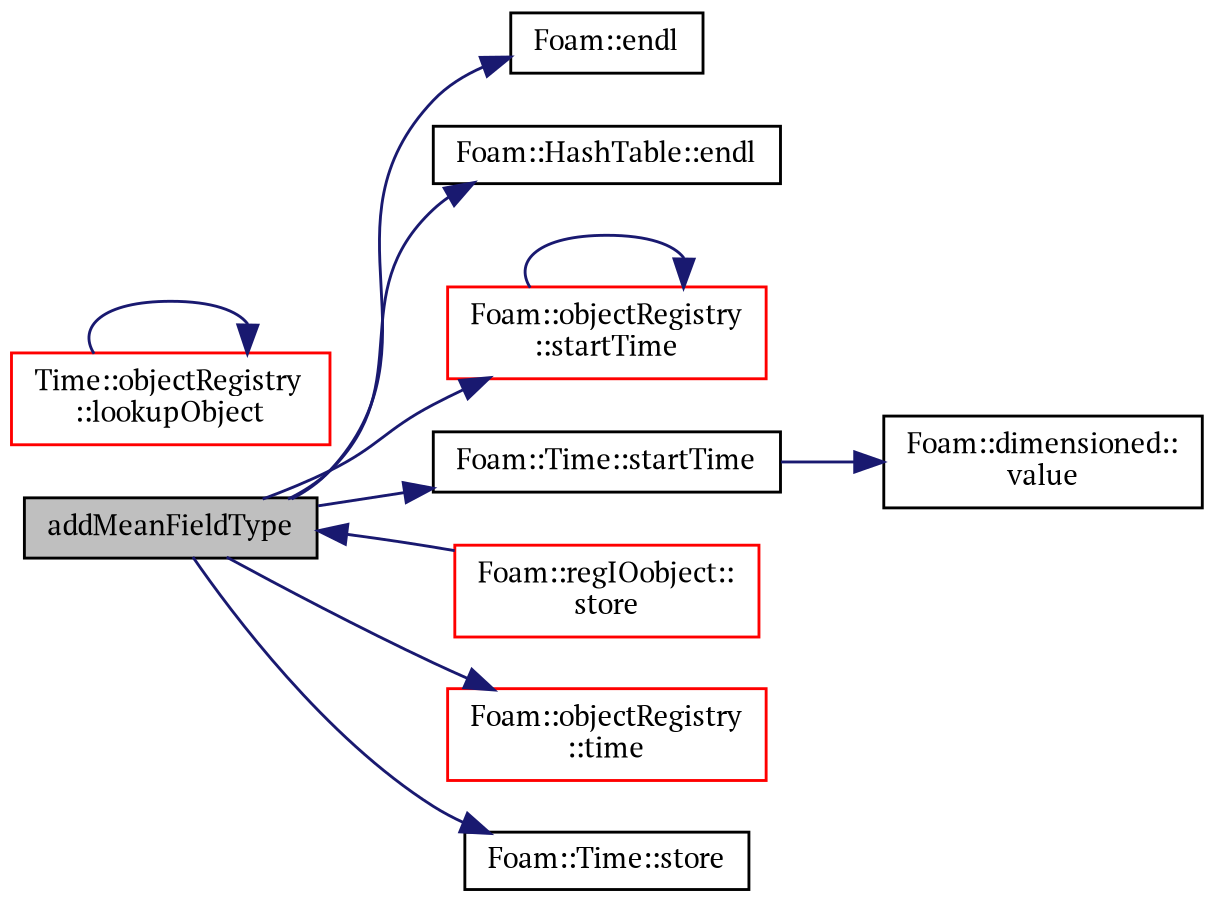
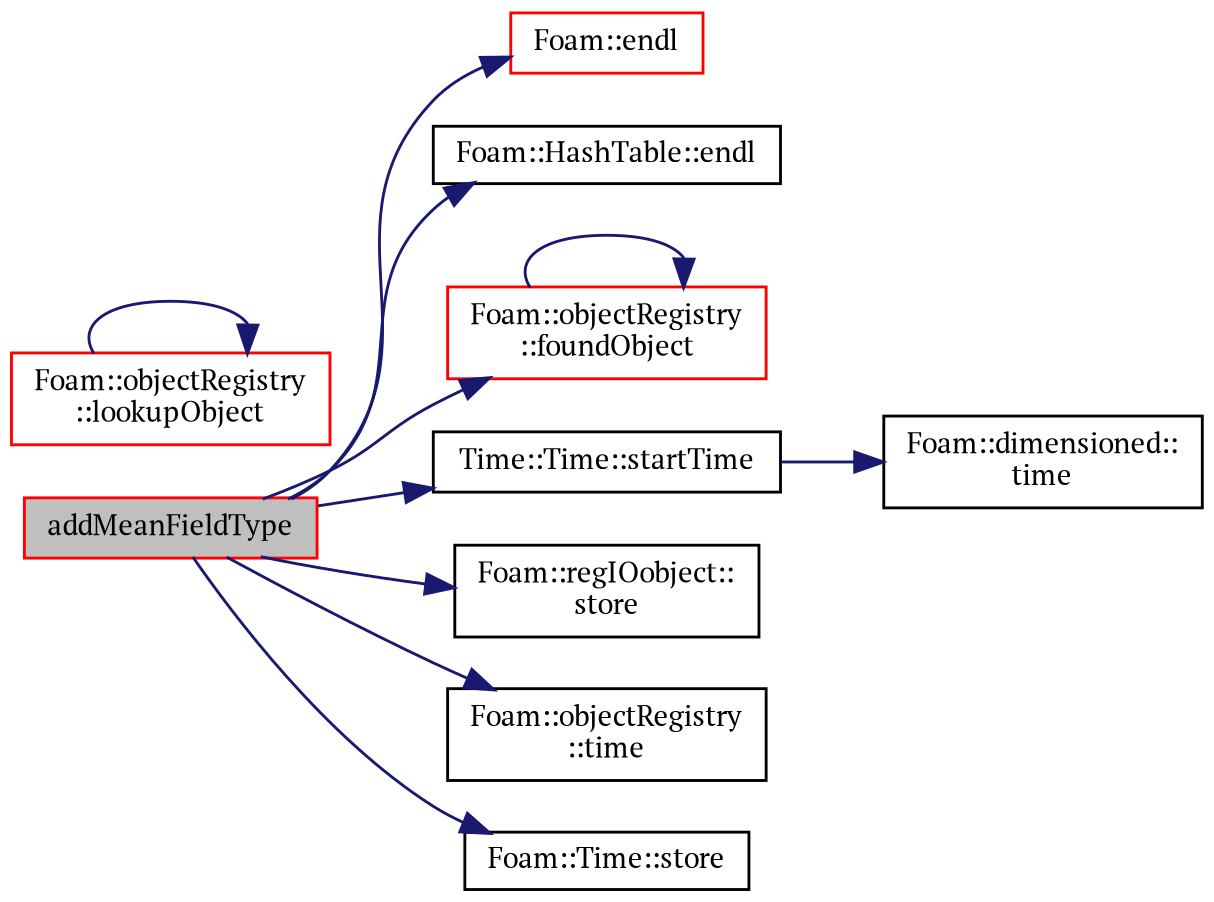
node "Foam::endl": color black -> red
node "Foam::objectRegistry ::startTime": label "Foam::objectRegistry ::startTime" -> "Foam::objectRegistry ::foundObject"
node "Time::objectRegistry ::lookupObject": label "Time::objectRegistry ::lookupObject" -> "Foam::objectRegistry ::lookupObject"
node "Foam::Time::startTime": label "Foam::Time::startTime" -> "Time::Time::startTime"
node "Foam::dimensioned:: value": label "Foam::dimensioned:: value" -> "Foam::dimensioned:: time"
node "addMeanFieldType": color black -> red
edge "Foam::regIOobject:: store" -> "addMeanFieldType": reversed
node "Foam::regIOobject:: store": color red -> black
node "Foam::objectRegistry ::time": color red -> black
